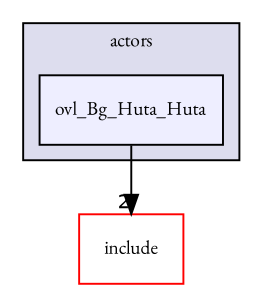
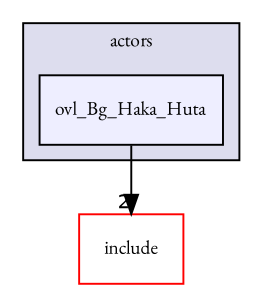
node "ovl_Bg_Huta_Huta": label "ovl_Bg_Huta_Huta" -> "ovl_Bg_Haka_Huta"
